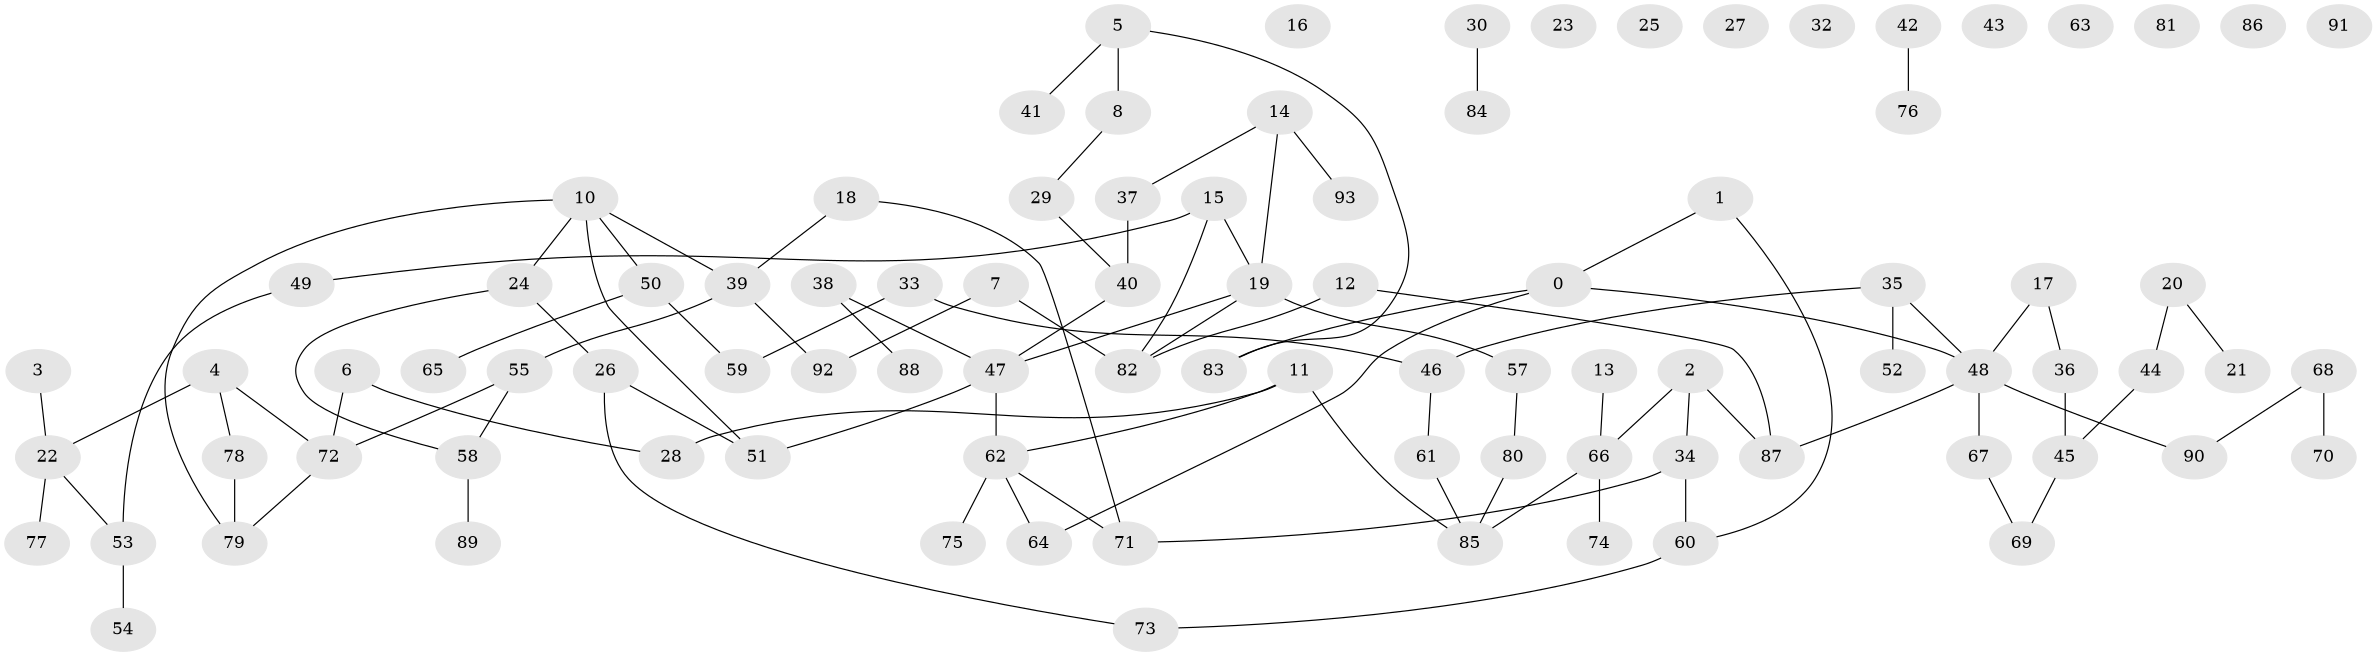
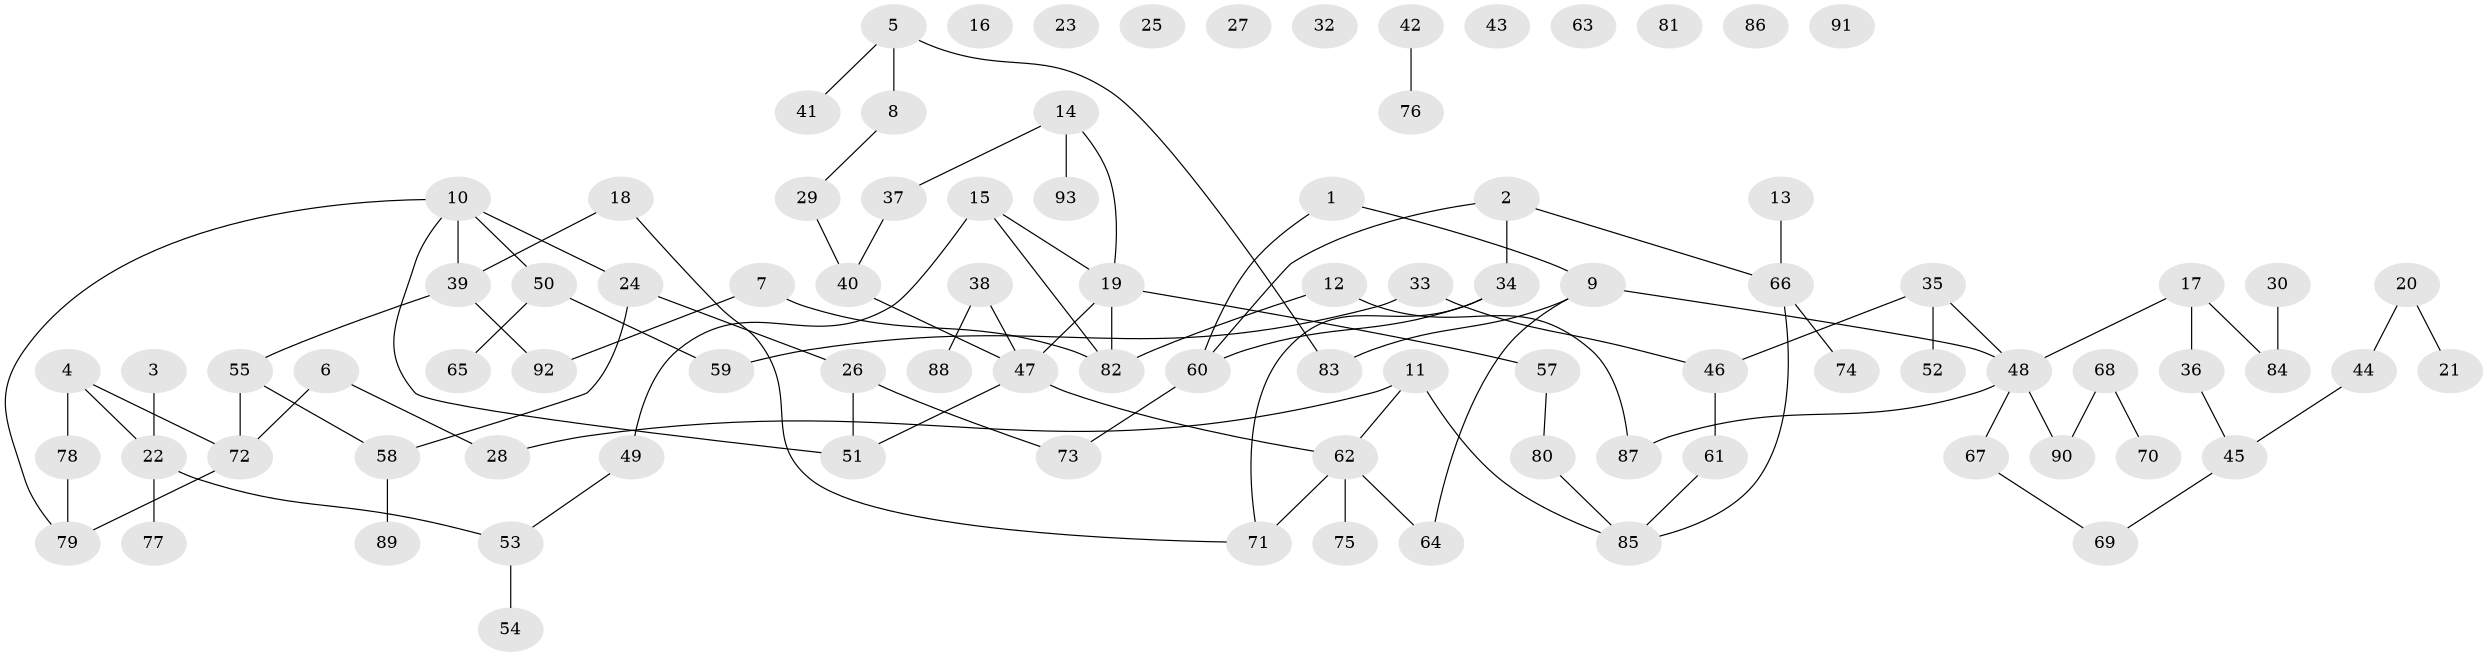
node "0": label "0" -> "9"
edge "17" -- "84": added
edge "2" -- "87": now "2" -- "60"
